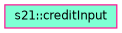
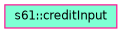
node "s21::creditInput": label "s21::creditInput" -> "s61::creditInput"
